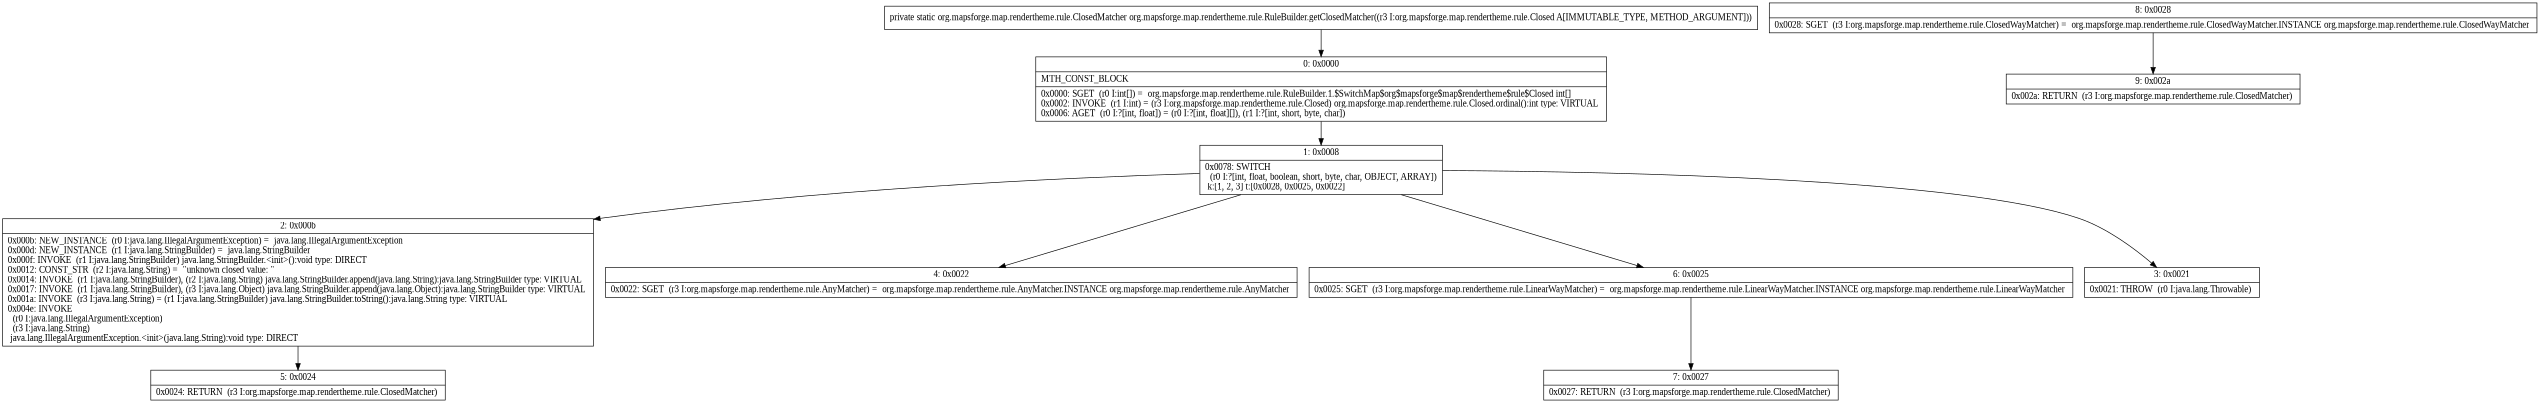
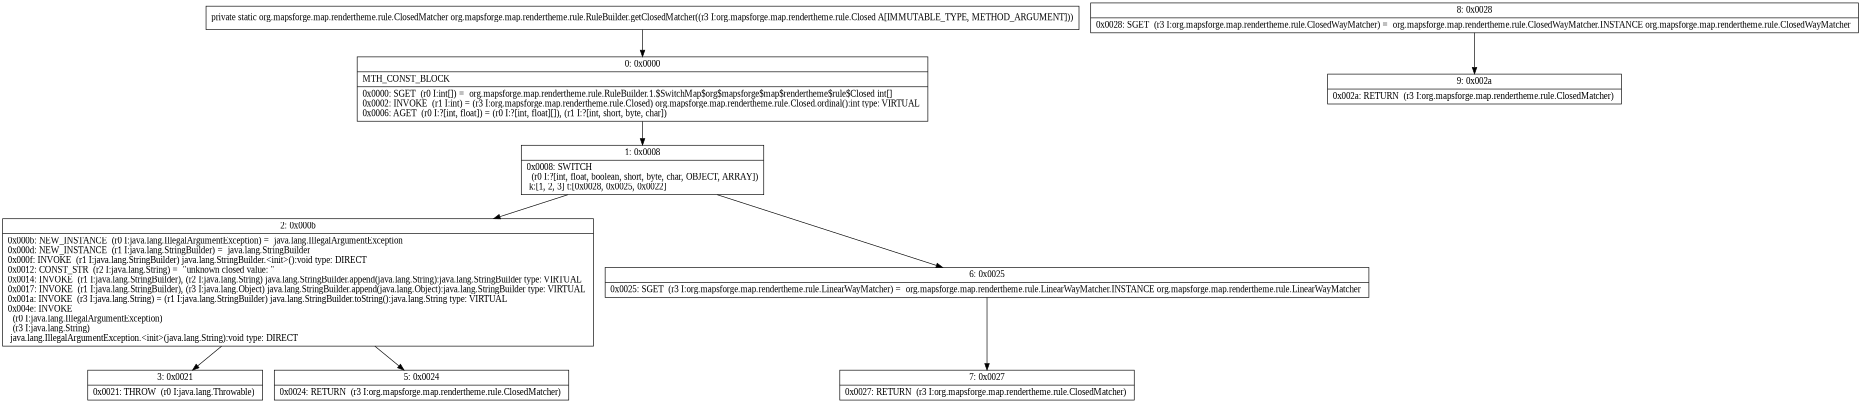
node "1: 0x0008": text "0x0078: SWITCH" -> "0x0008: SWITCH"
edge "1: 0x0008" -> "3: 0x0021": now "2: 0x000b" -> "3: 0x0021"
node "4: 0x0022": removed
